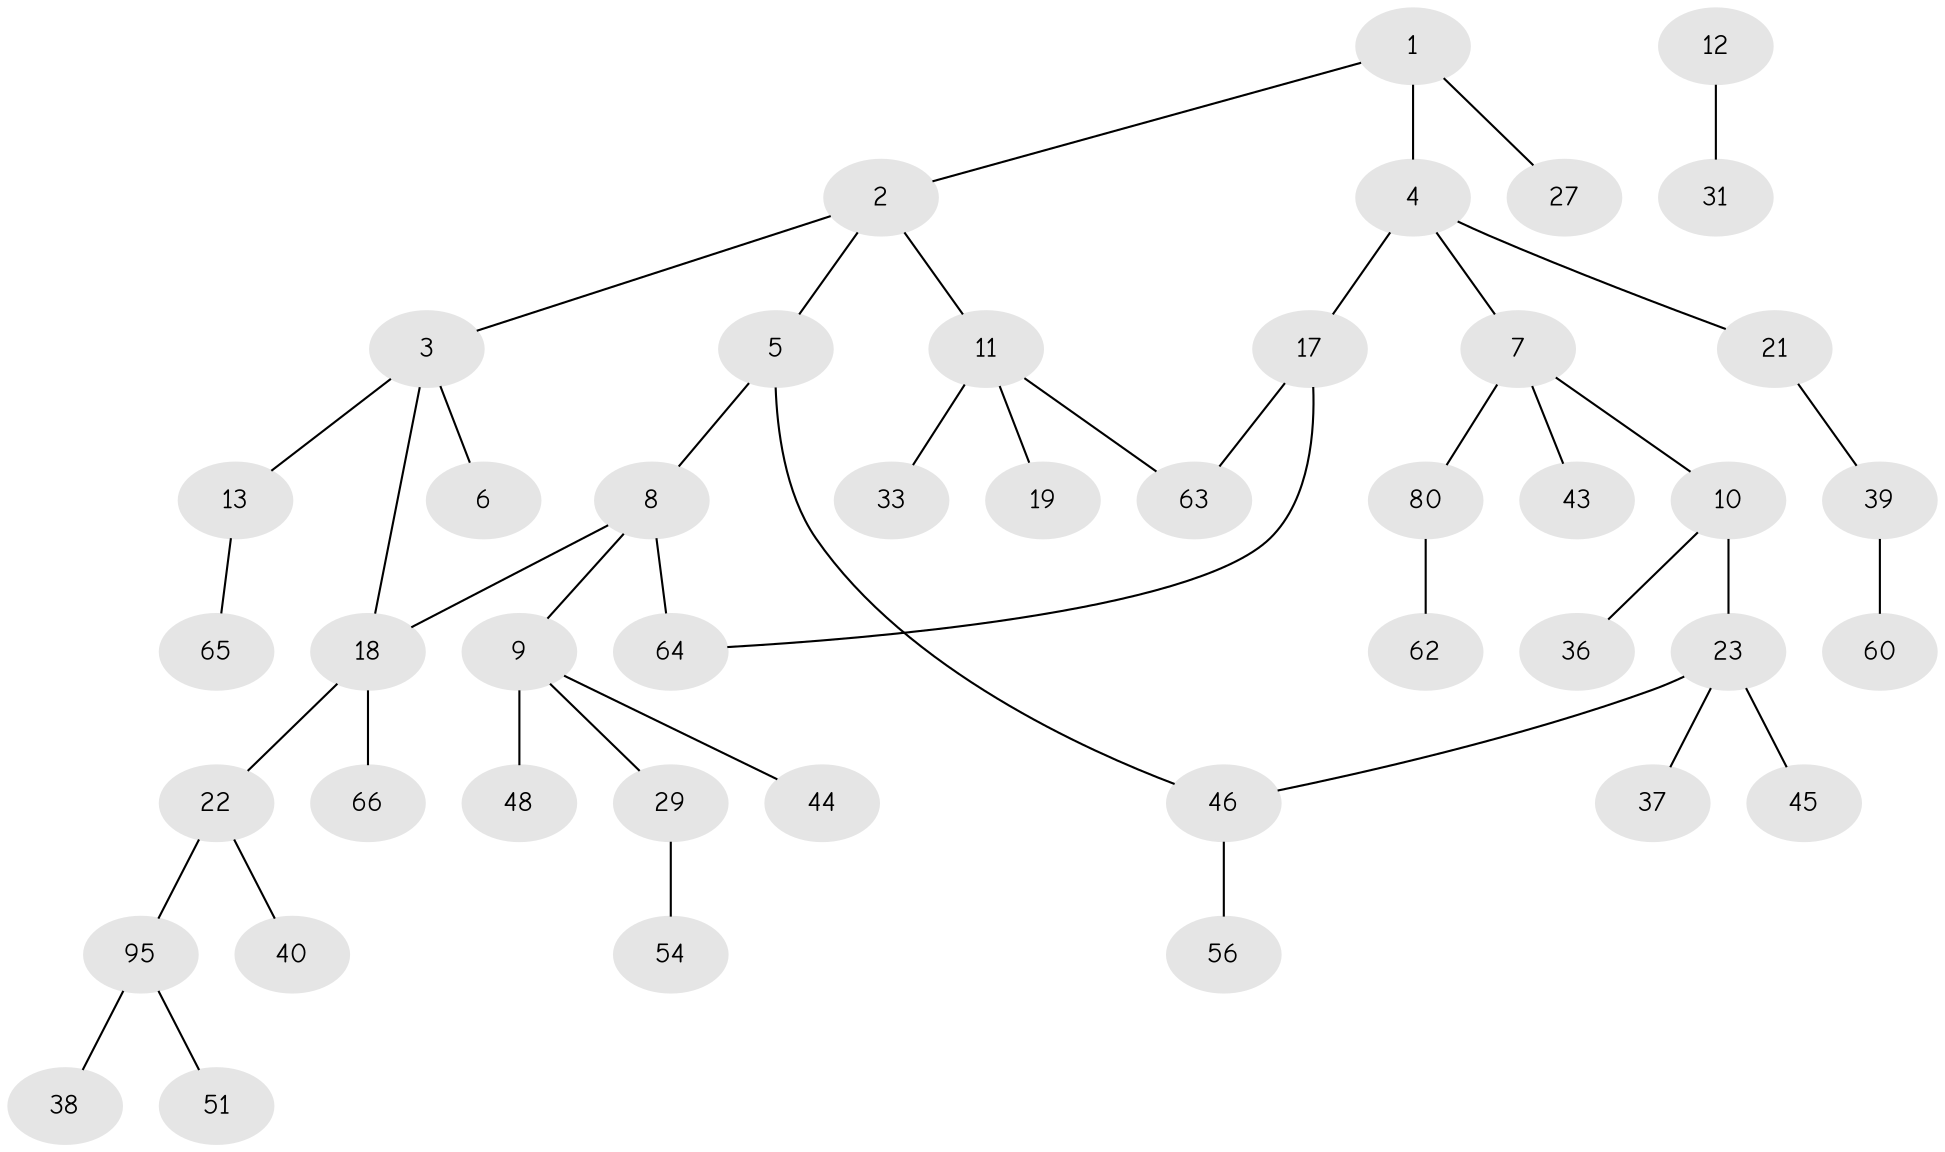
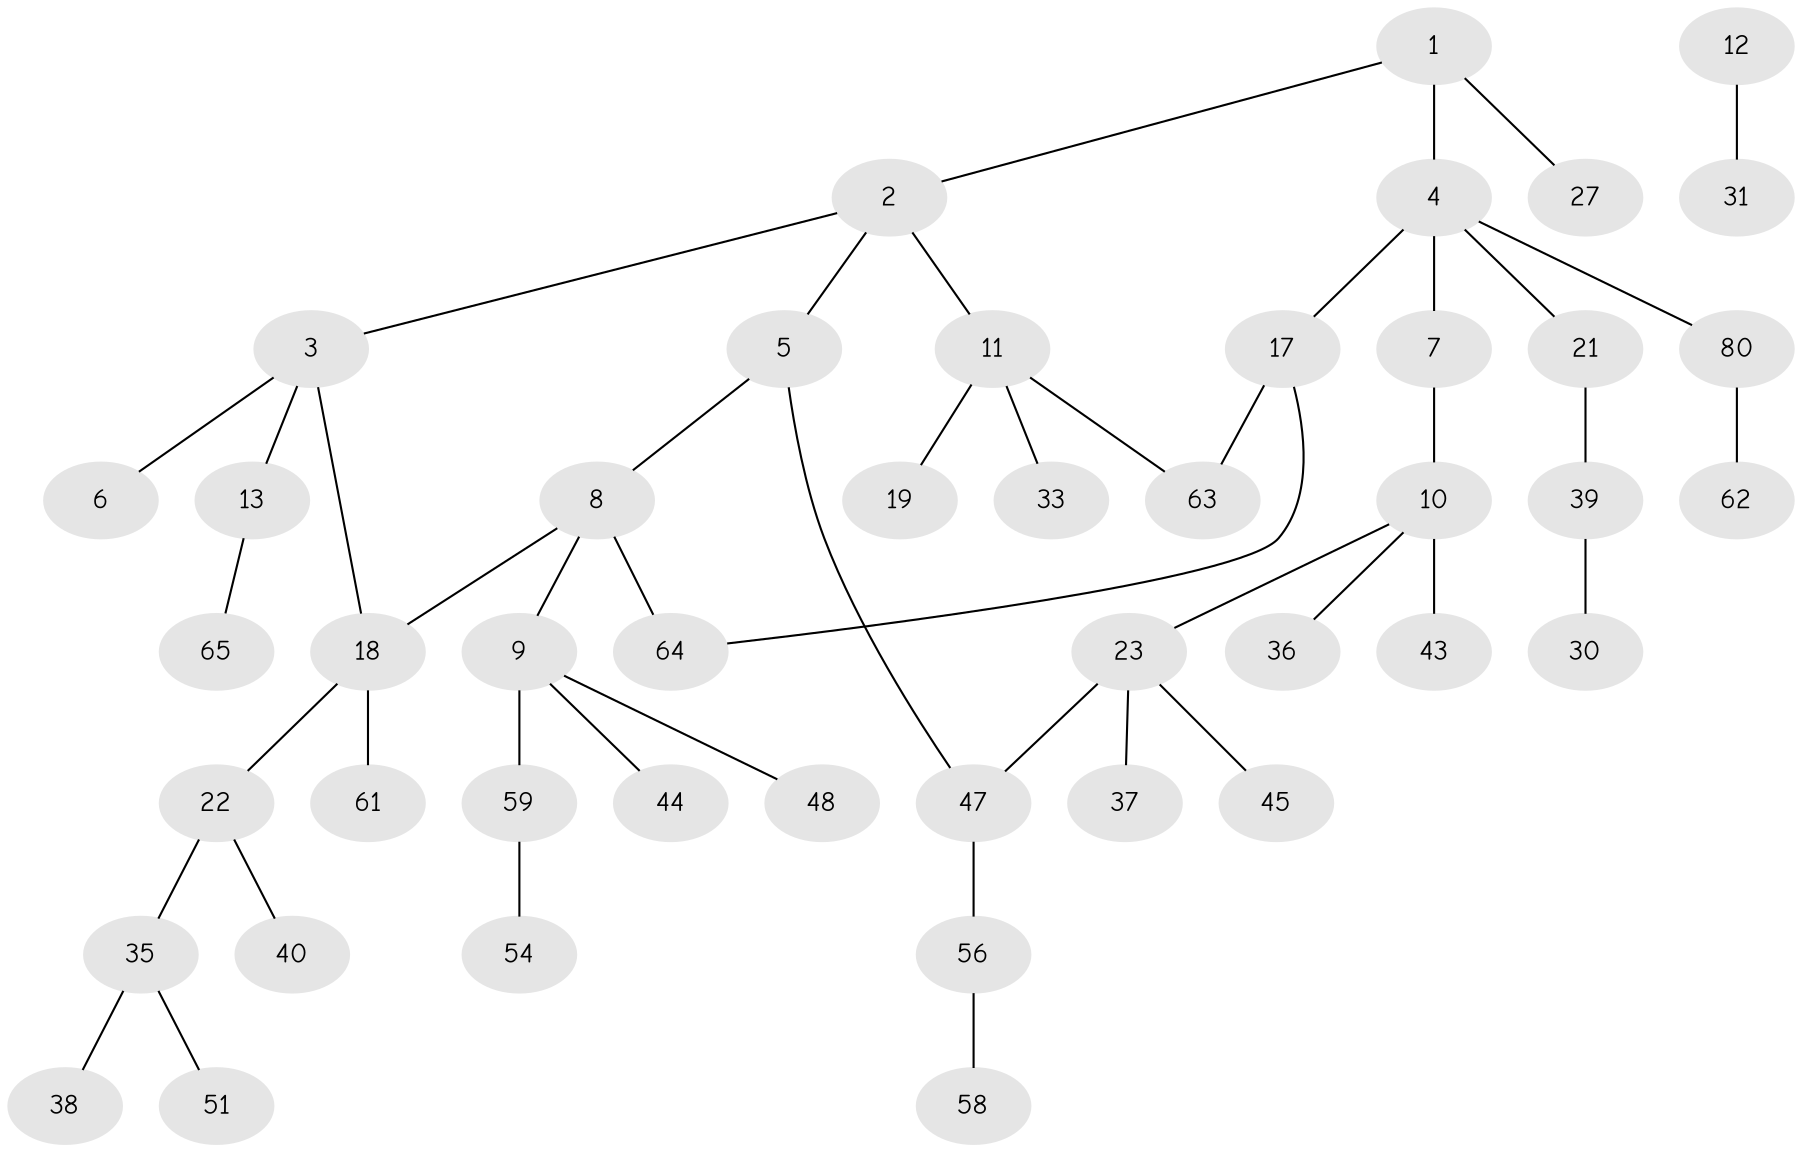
edge "7" -- "80": now "4" -- "80"
edge "7" -- "43": now "10" -- "43"
node "60": label "60" -> "30"
node "66": label "66" -> "61"
node "29": label "29" -> "59"
node "46": label "46" -> "47"
node "95": label "95" -> "35"
node "58": added
